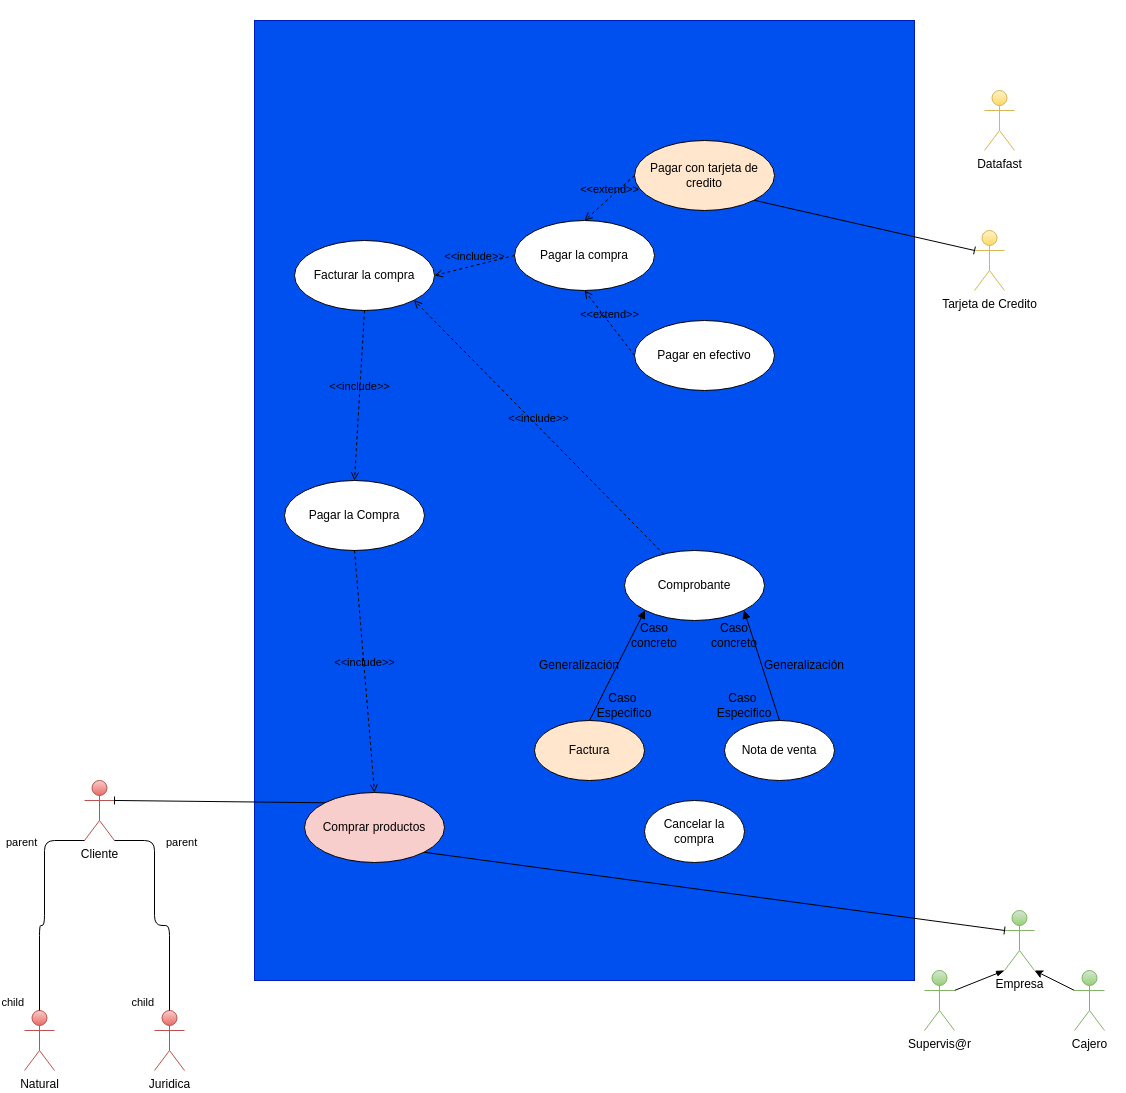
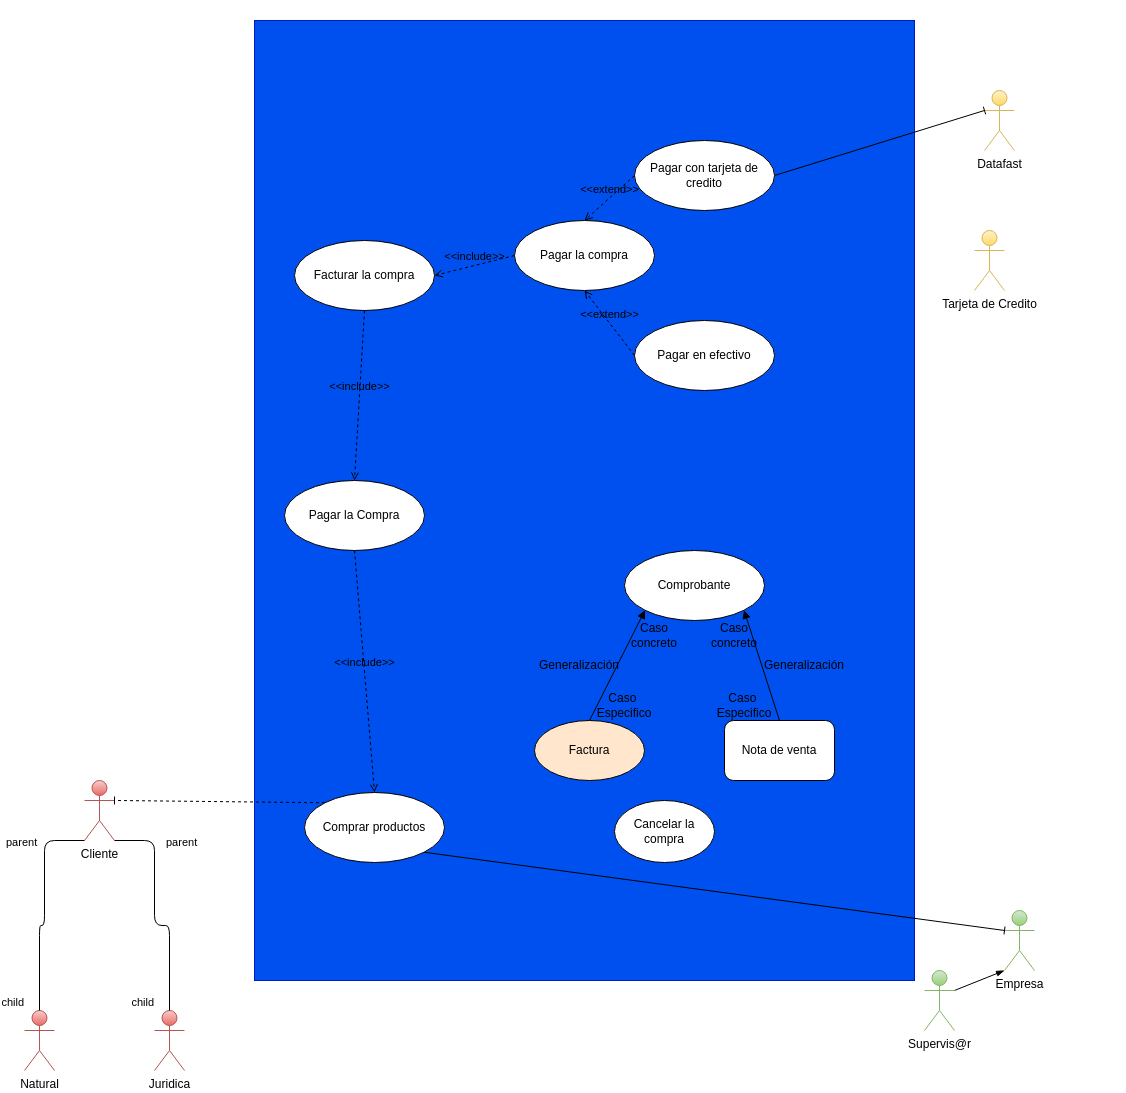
edge "Pagar con tarjeta de credito" -> "Datafast": added
node "Pagar con tarjeta de credito": fillcolor #ffe6cc -> #ffffff
edge "Pagar con tarjeta de credito" -> "Tarjeta de Credito": removed
edge "Comprobante" -> "Facturar la compra": removed, label "<<include>>"
node "Nota de venta": shape ellipse -> rounded rectangle
edge "Comprar productos" -> "Cliente": style solid -> dashed
node "Comprar productos": fillcolor #f8cecc -> #ffffff
node "Cancelar la compra": moved (695, 832) -> (665, 832)
edge "Cajero" -> "Empresa": removed
node "Cajero": removed
